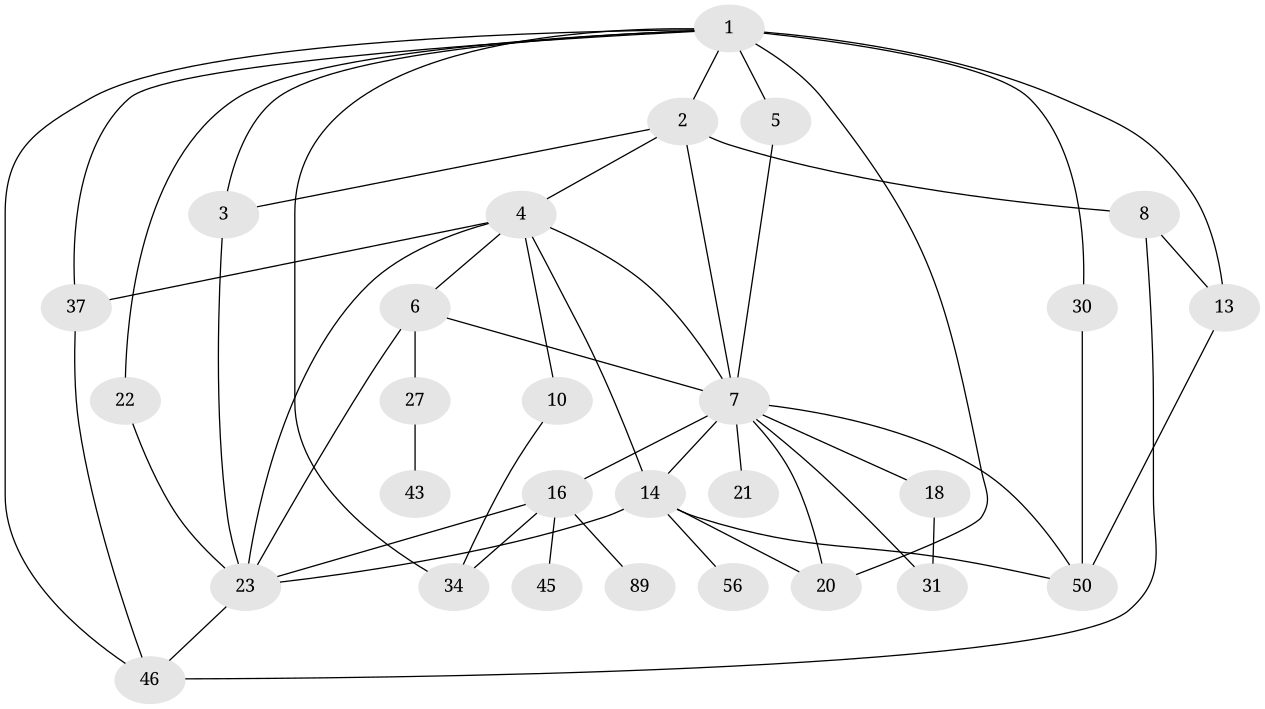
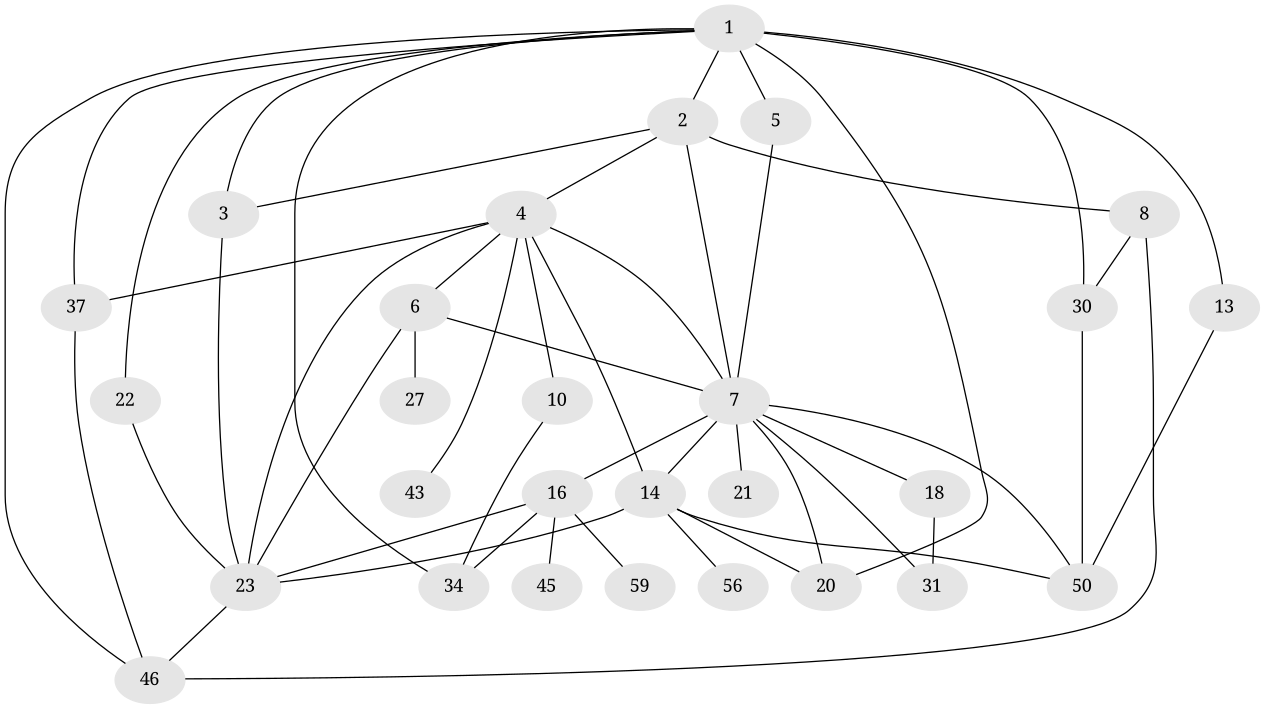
edge "8" -- "13": now "8" -- "30"
edge "27" -- "43": now "4" -- "43"
node "89": label "89" -> "59"
